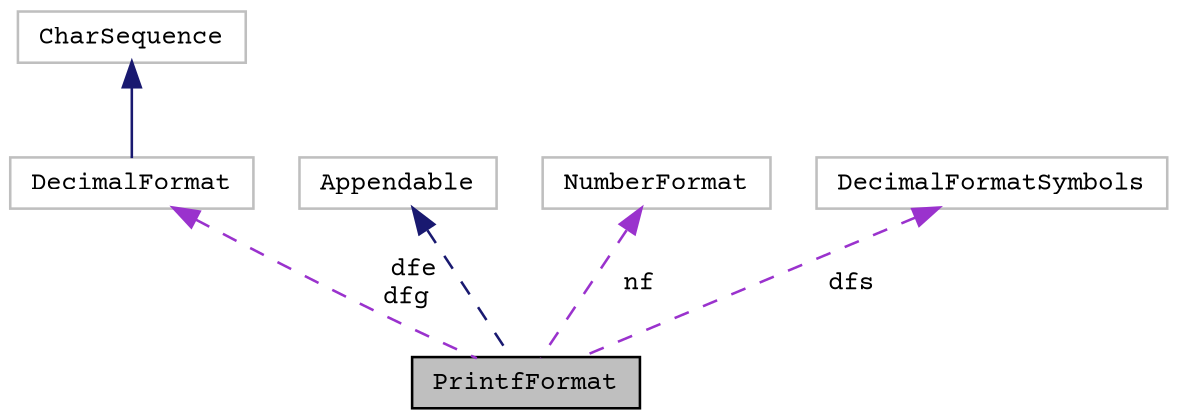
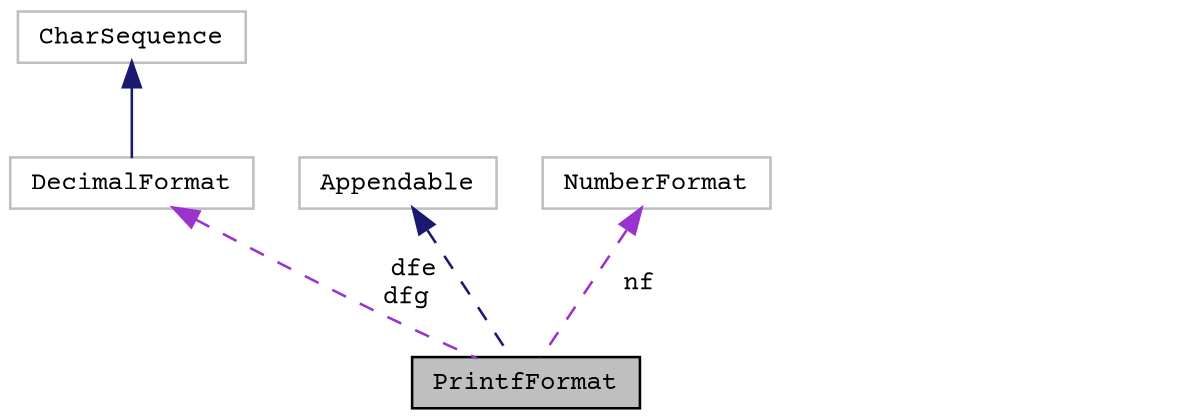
node "DecimalFormatSymbols": removed
